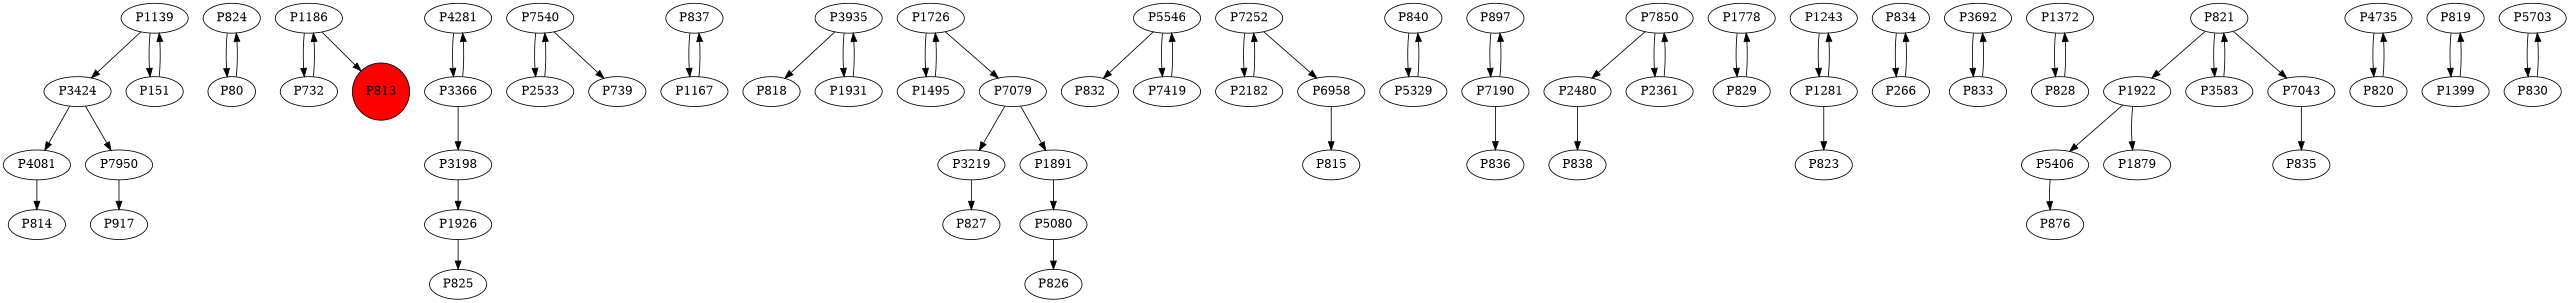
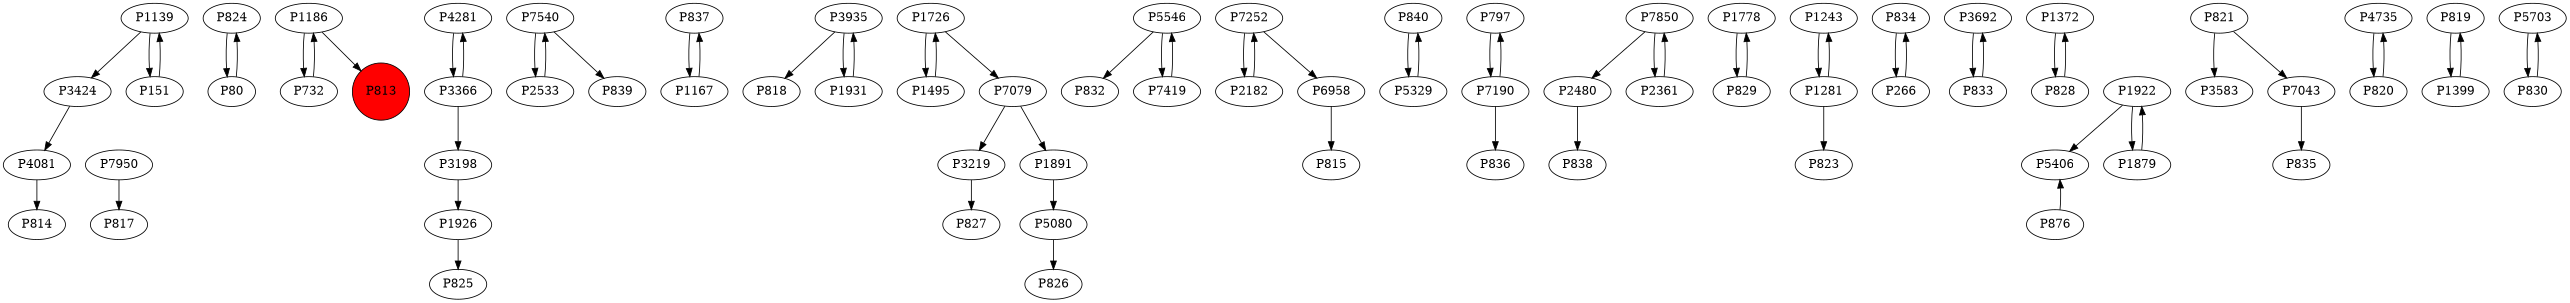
node "P897": label "P897" -> "P797"
edge "P821" -> "P1922": now "P1879" -> "P1922"
edge "P3583" -> "P821": removed
node "P739": label "P739" -> "P839"
edge "P3424" -> "P7950": removed
edge "P5406" -> "P876": reversed
node "P917": label "P917" -> "P817"
